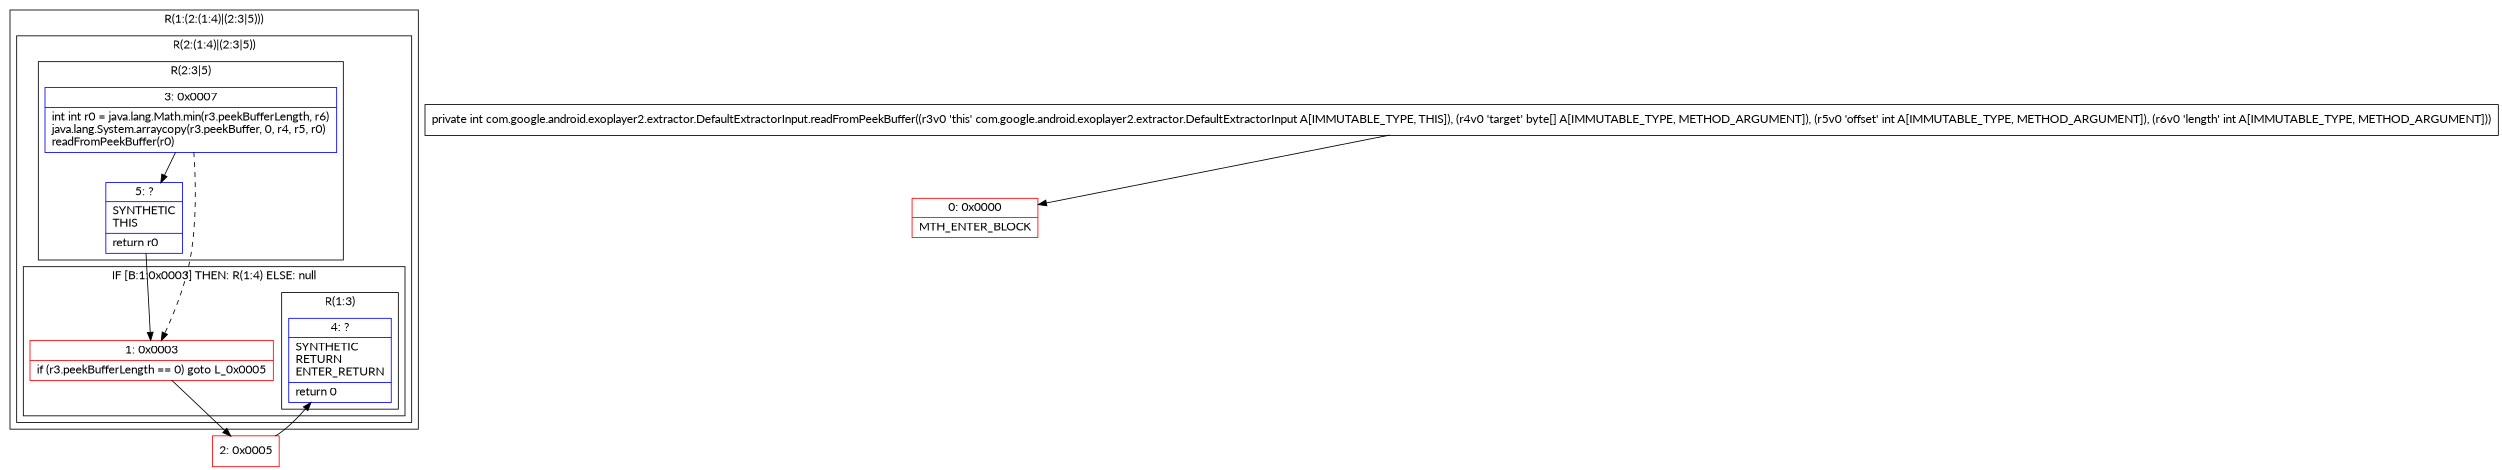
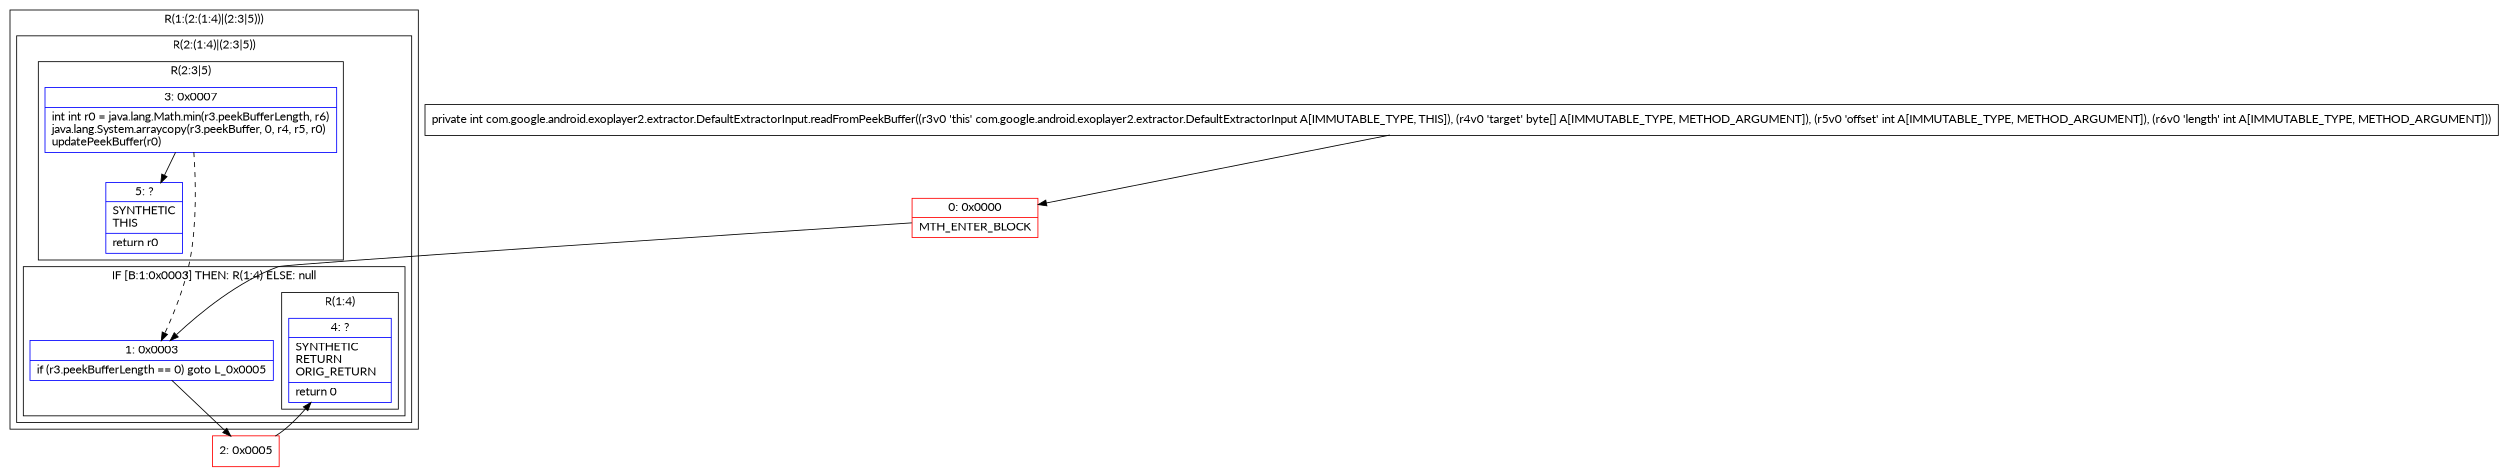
node "3: 0x0007": text "readFromPeekBuffer(r0)" -> "updatePeekBuffer(r0)"
edge "5: ?" -> "1: 0x0003": now "0: 0x0000" -> "1: 0x0003"
cluster "R(1:3)": label "R(1:3)" -> "R(1:4)"
node "1: 0x0003": color red -> blue
node "4: ?": text "ENTER_RETURN" -> "ORIG_RETURN"
